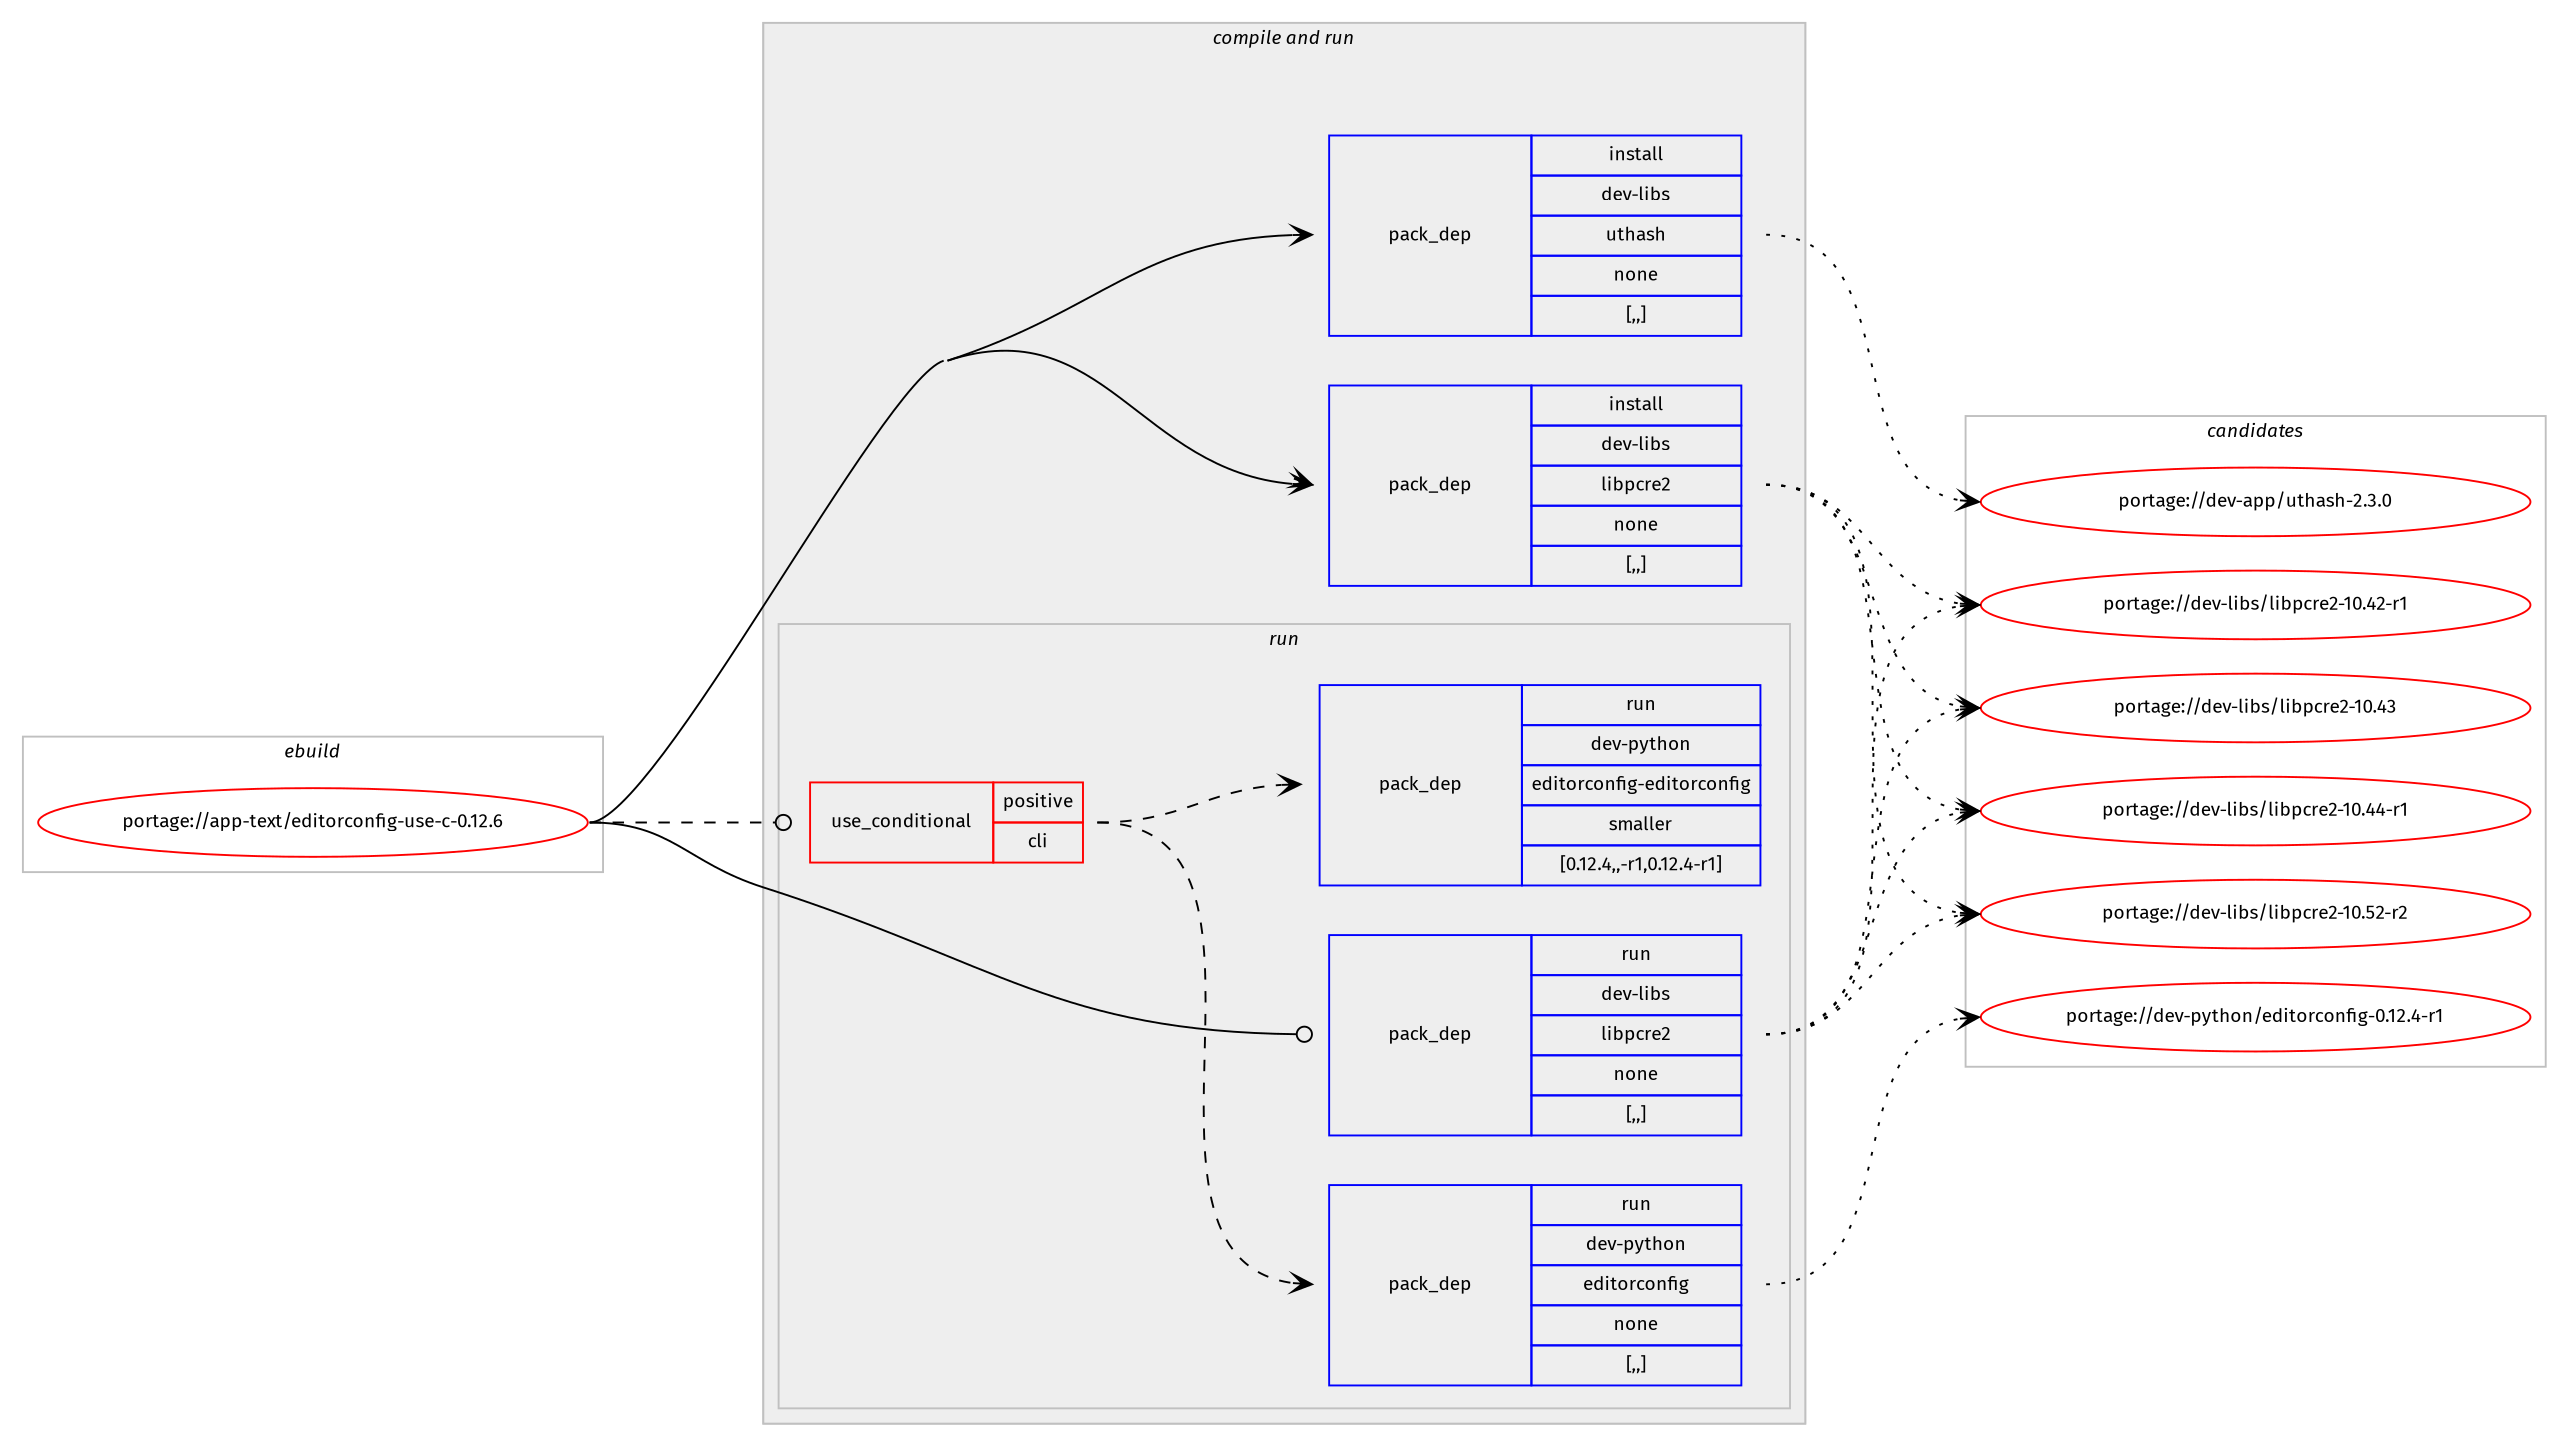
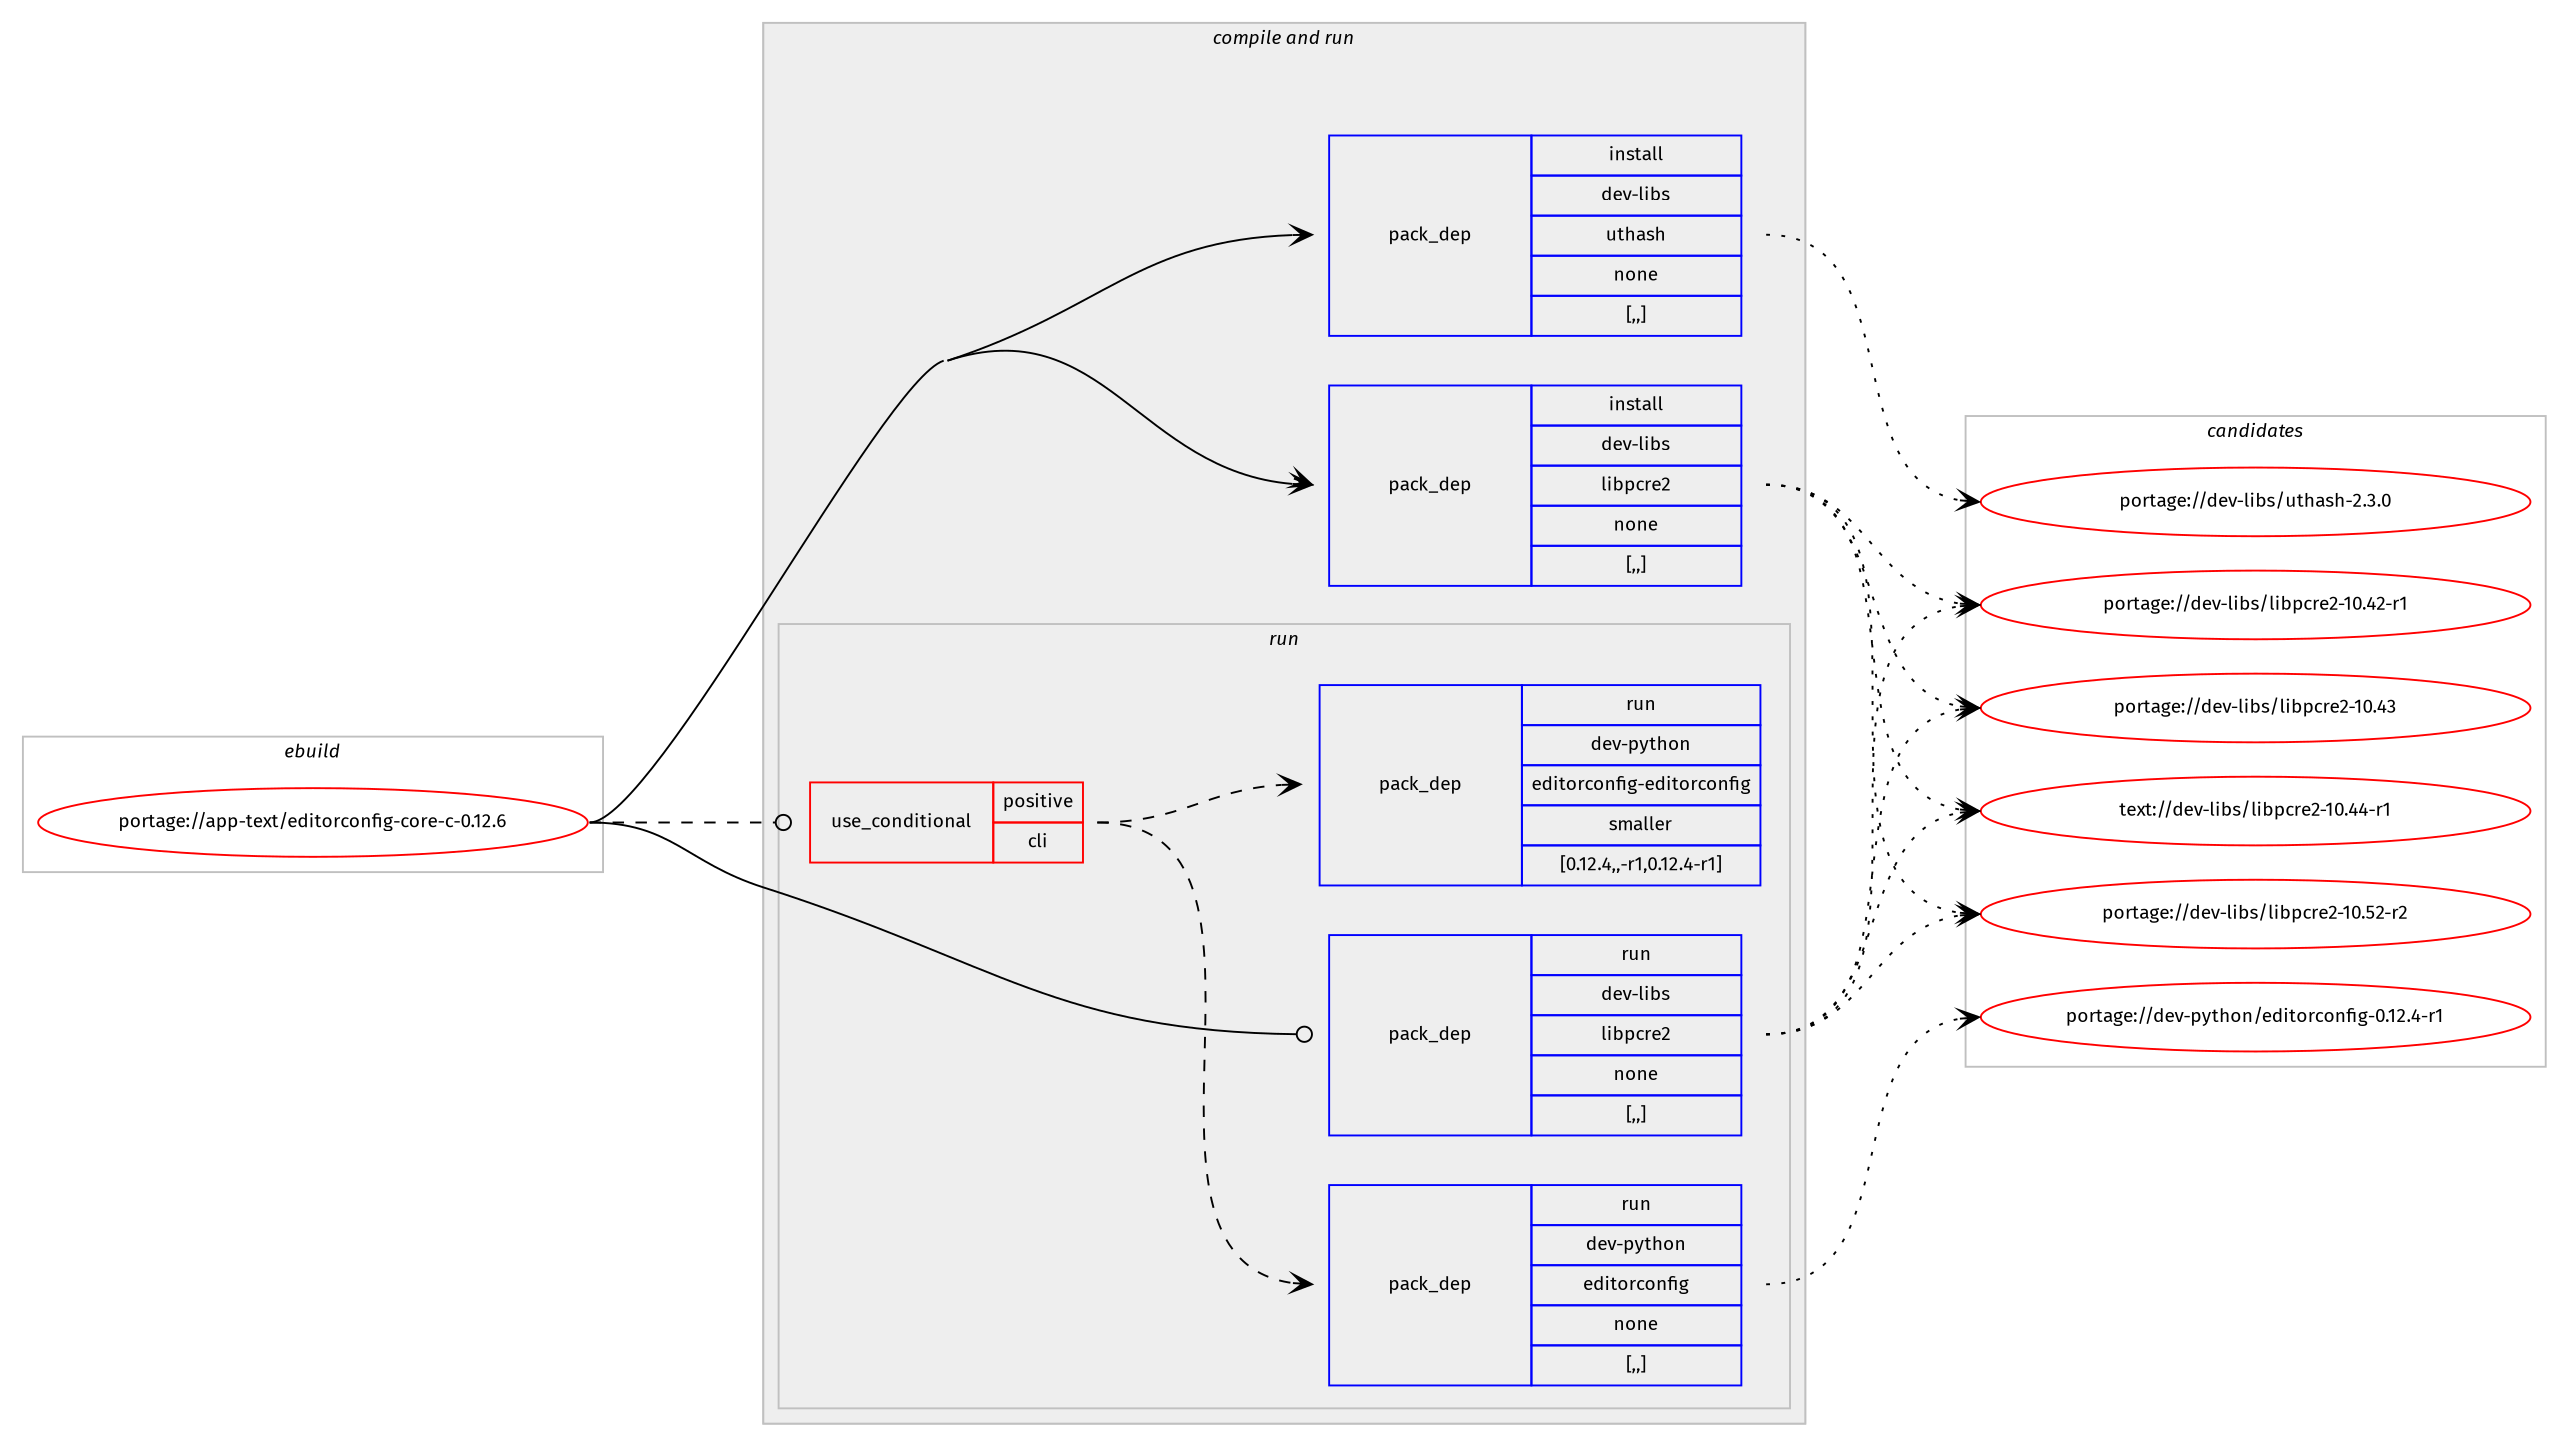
node "portage://dev-app/uthash-2.3.0": label "portage://dev-app/uthash-2.3.0" -> "portage://dev-libs/uthash-2.3.0"
node "portage://dev-libs/libpcre2-10.44-r1": label "portage://dev-libs/libpcre2-10.44-r1" -> "text://dev-libs/libpcre2-10.44-r1"
node "portage://app-text/editorconfig-use-c-0.12.6": label "portage://app-text/editorconfig-use-c-0.12.6" -> "portage://app-text/editorconfig-core-c-0.12.6"
